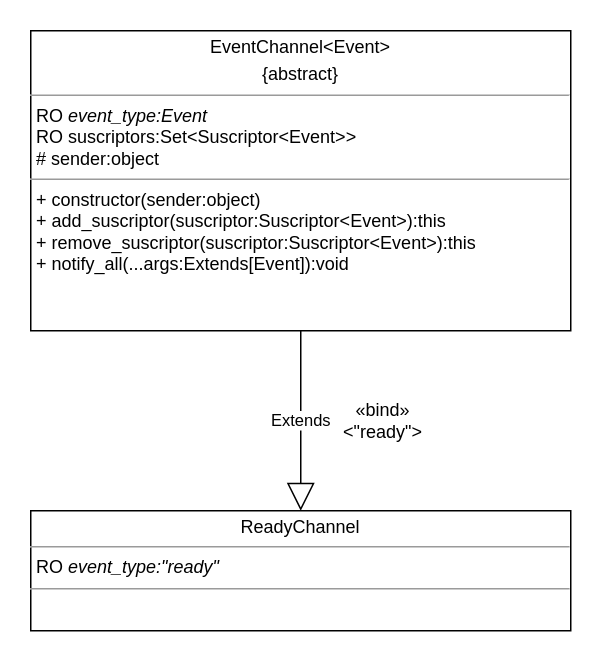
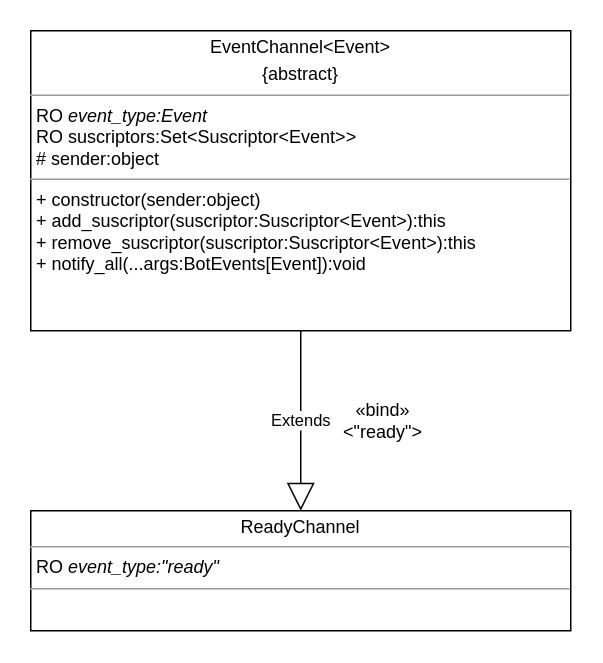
node "EventChannel<Event> {abstract} RO event_type:Event RO suscriptors:Set<Suscriptor<Event>> # sender:object + constructor(sender:object) + add_suscriptor(suscriptor:Suscriptor<Event>):this + remove_suscriptor(suscriptor:Suscriptor<Event>):this + notify_all(...args:Extends[Event]):void": label "EventChannel<Event> {abstract} RO event_type:Event RO suscriptors:Set<Suscriptor<Event>> # sender:object + constructor(sender:object) + add_suscriptor(suscriptor:Suscriptor<Event>):this + remove_suscriptor(suscriptor:Suscriptor<Event>):this + notify_all(...args:Extends[Event]):void" -> "EventChannel<Event> {abstract} RO event_type:Event RO suscriptors:Set<Suscriptor<Event>> # sender:object + constructor(sender:object) + add_suscriptor(suscriptor:Suscriptor<Event>):this + remove_suscriptor(suscriptor:Suscriptor<Event>):this + notify_all(...args:BotEvents[Event]):void"
